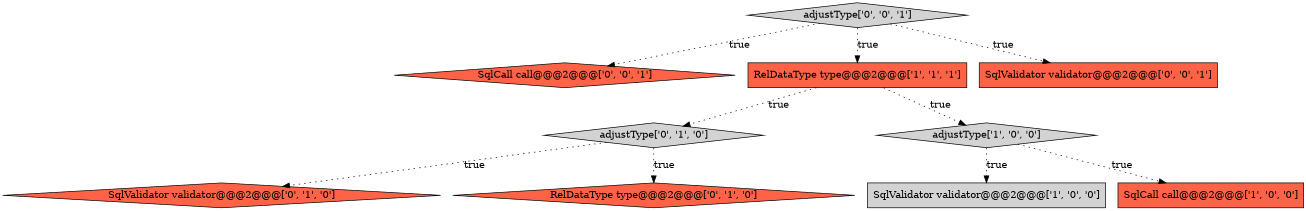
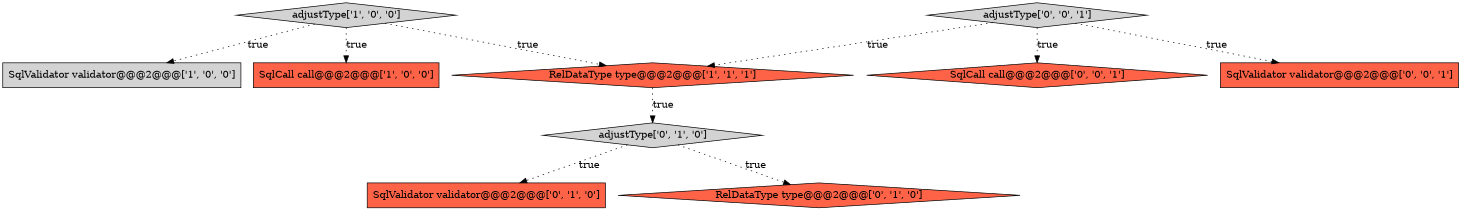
node "RelDataType type@@@2@@@['1', '1', '1']": shape box -> diamond
edge "RelDataType type@@@2@@@['1', '1', '1']" -> "adjustType['1', '0', '0']": reversed
node "SqlValidator validator@@@2@@@['0', '1', '0']": shape diamond -> box
